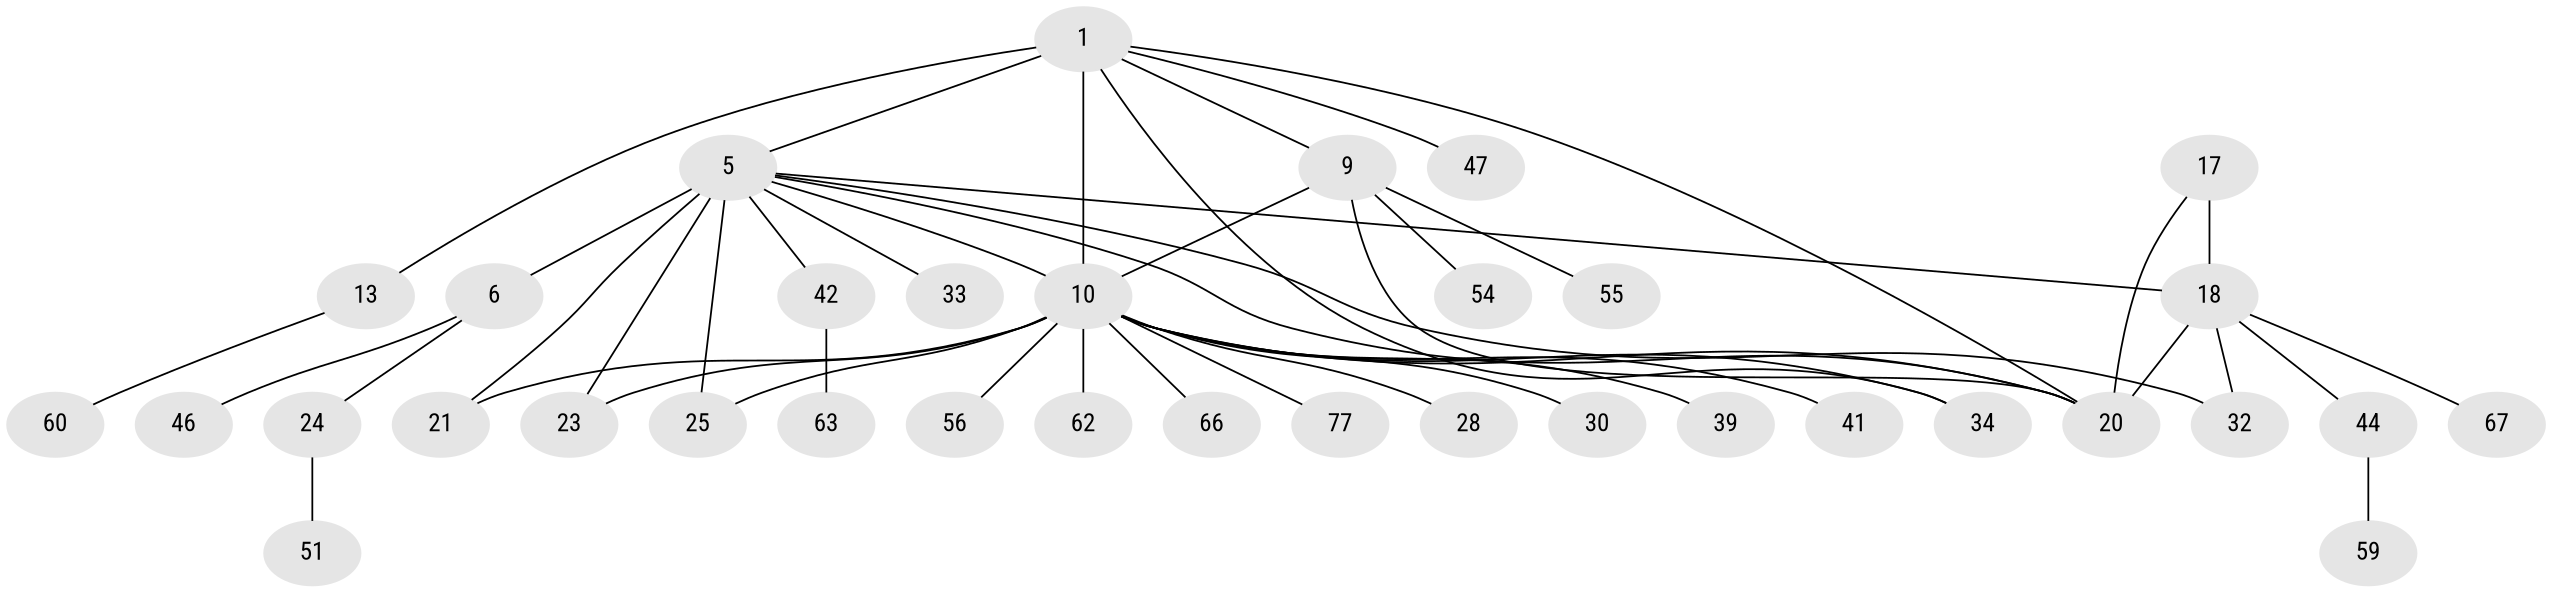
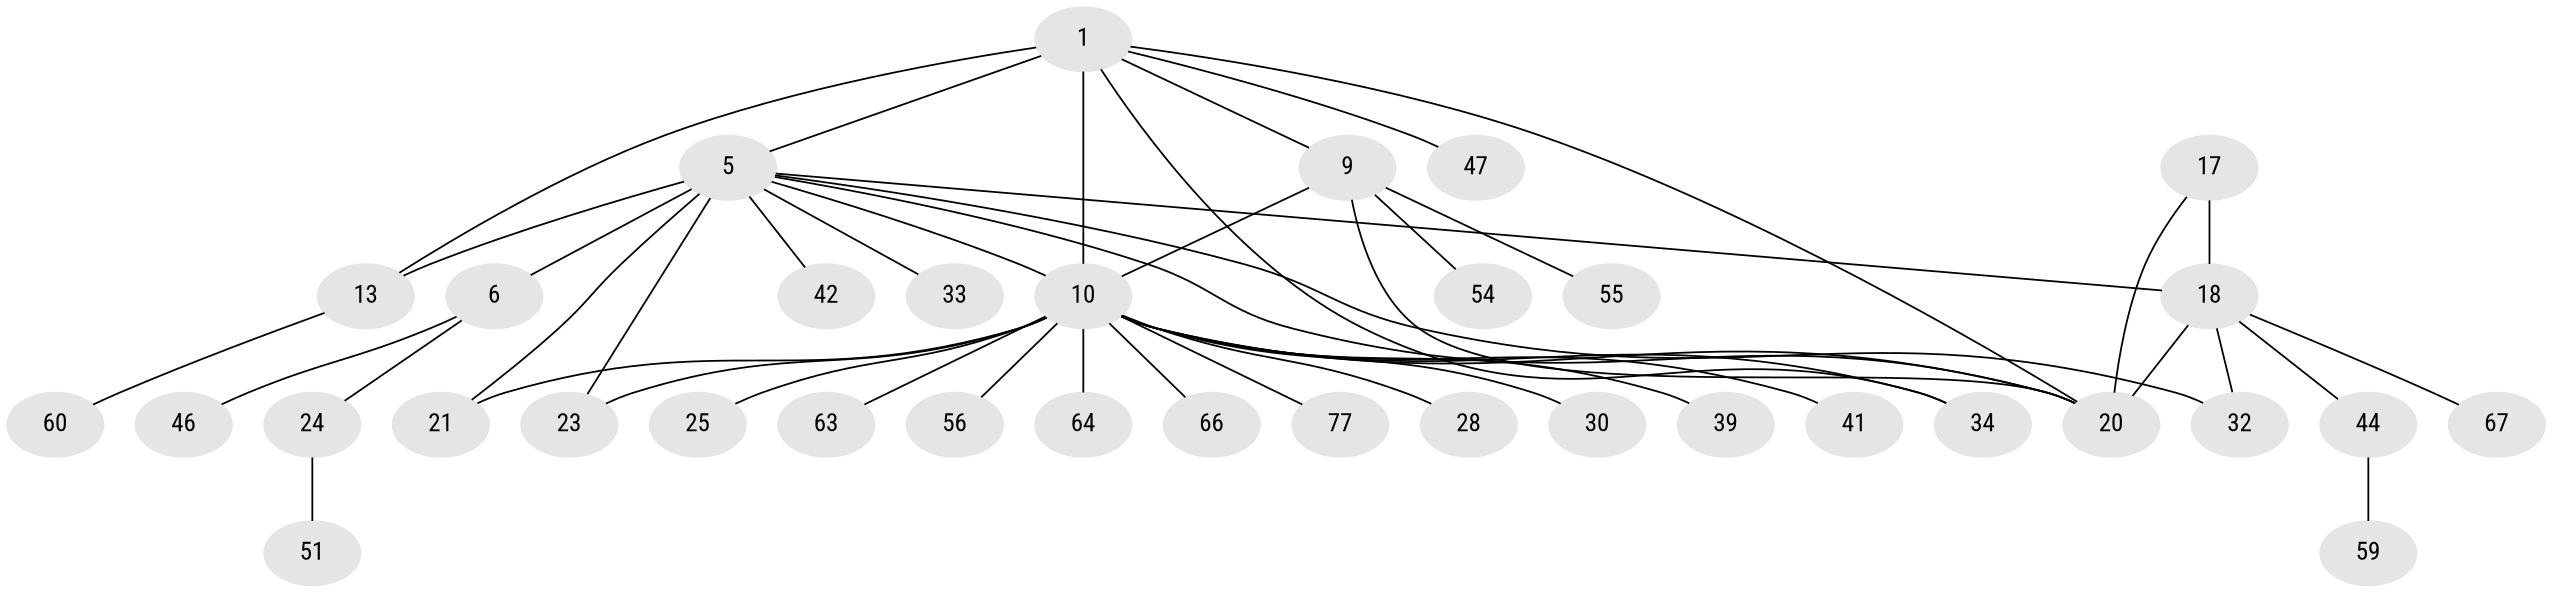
edge "5" -- "25": now "5" -- "13"
edge "42" -- "63": now "10" -- "63"
node "62": label "62" -> "64"
